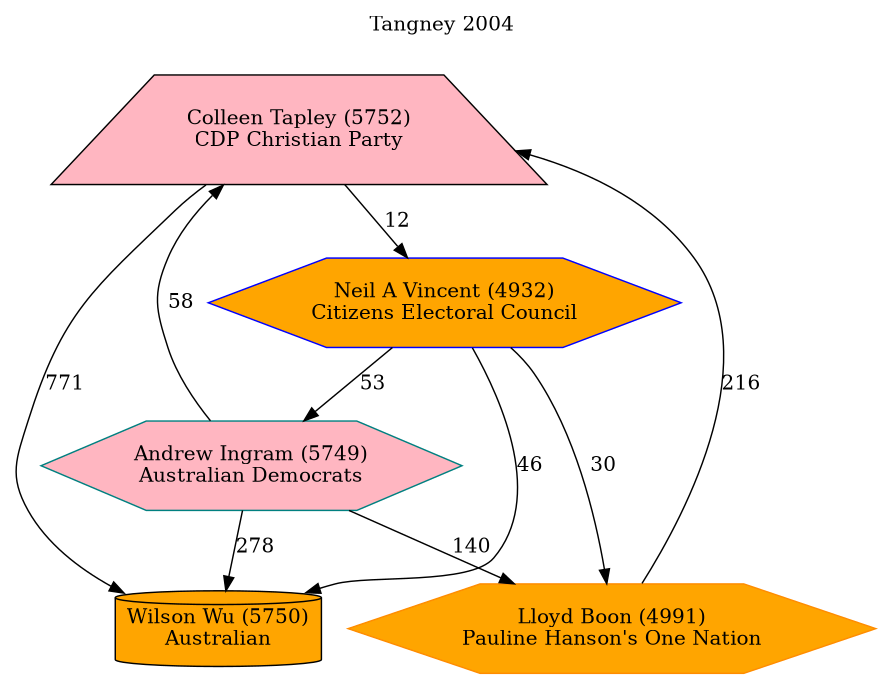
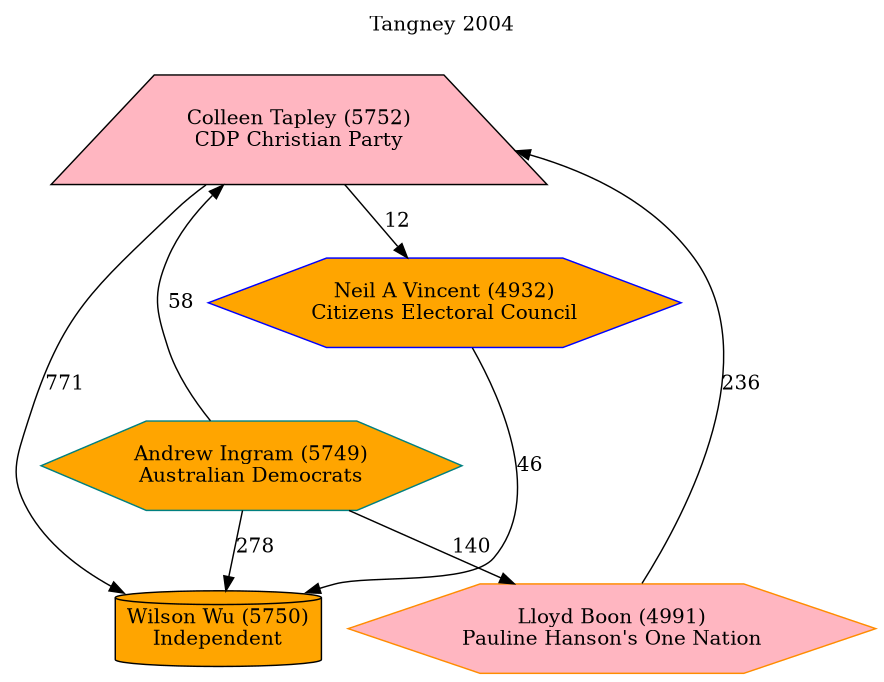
edge "Neil A Vincent (4932) Citizens Electoral Council" -> "Andrew Ingram (5749) Australian Democrats": removed, label "53"
edge "Lloyd Boon (4991) Pauline Hanson's One Nation" -> "Colleen Tapley (5752) CDP Christian Party": label "216" -> "236"
edge "Neil A Vincent (4932) Citizens Electoral Council" -> "Lloyd Boon (4991) Pauline Hanson's One Nation": removed, label "30"
node "Andrew Ingram (5749) Australian Democrats": fillcolor lightpink -> orange
node "Wilson Wu (5750) Australian": label "Wilson Wu (5750) Australian" -> "Wilson Wu (5750) Independent"
node "Lloyd Boon (4991) Pauline Hanson's One Nation": fillcolor orange -> lightpink
